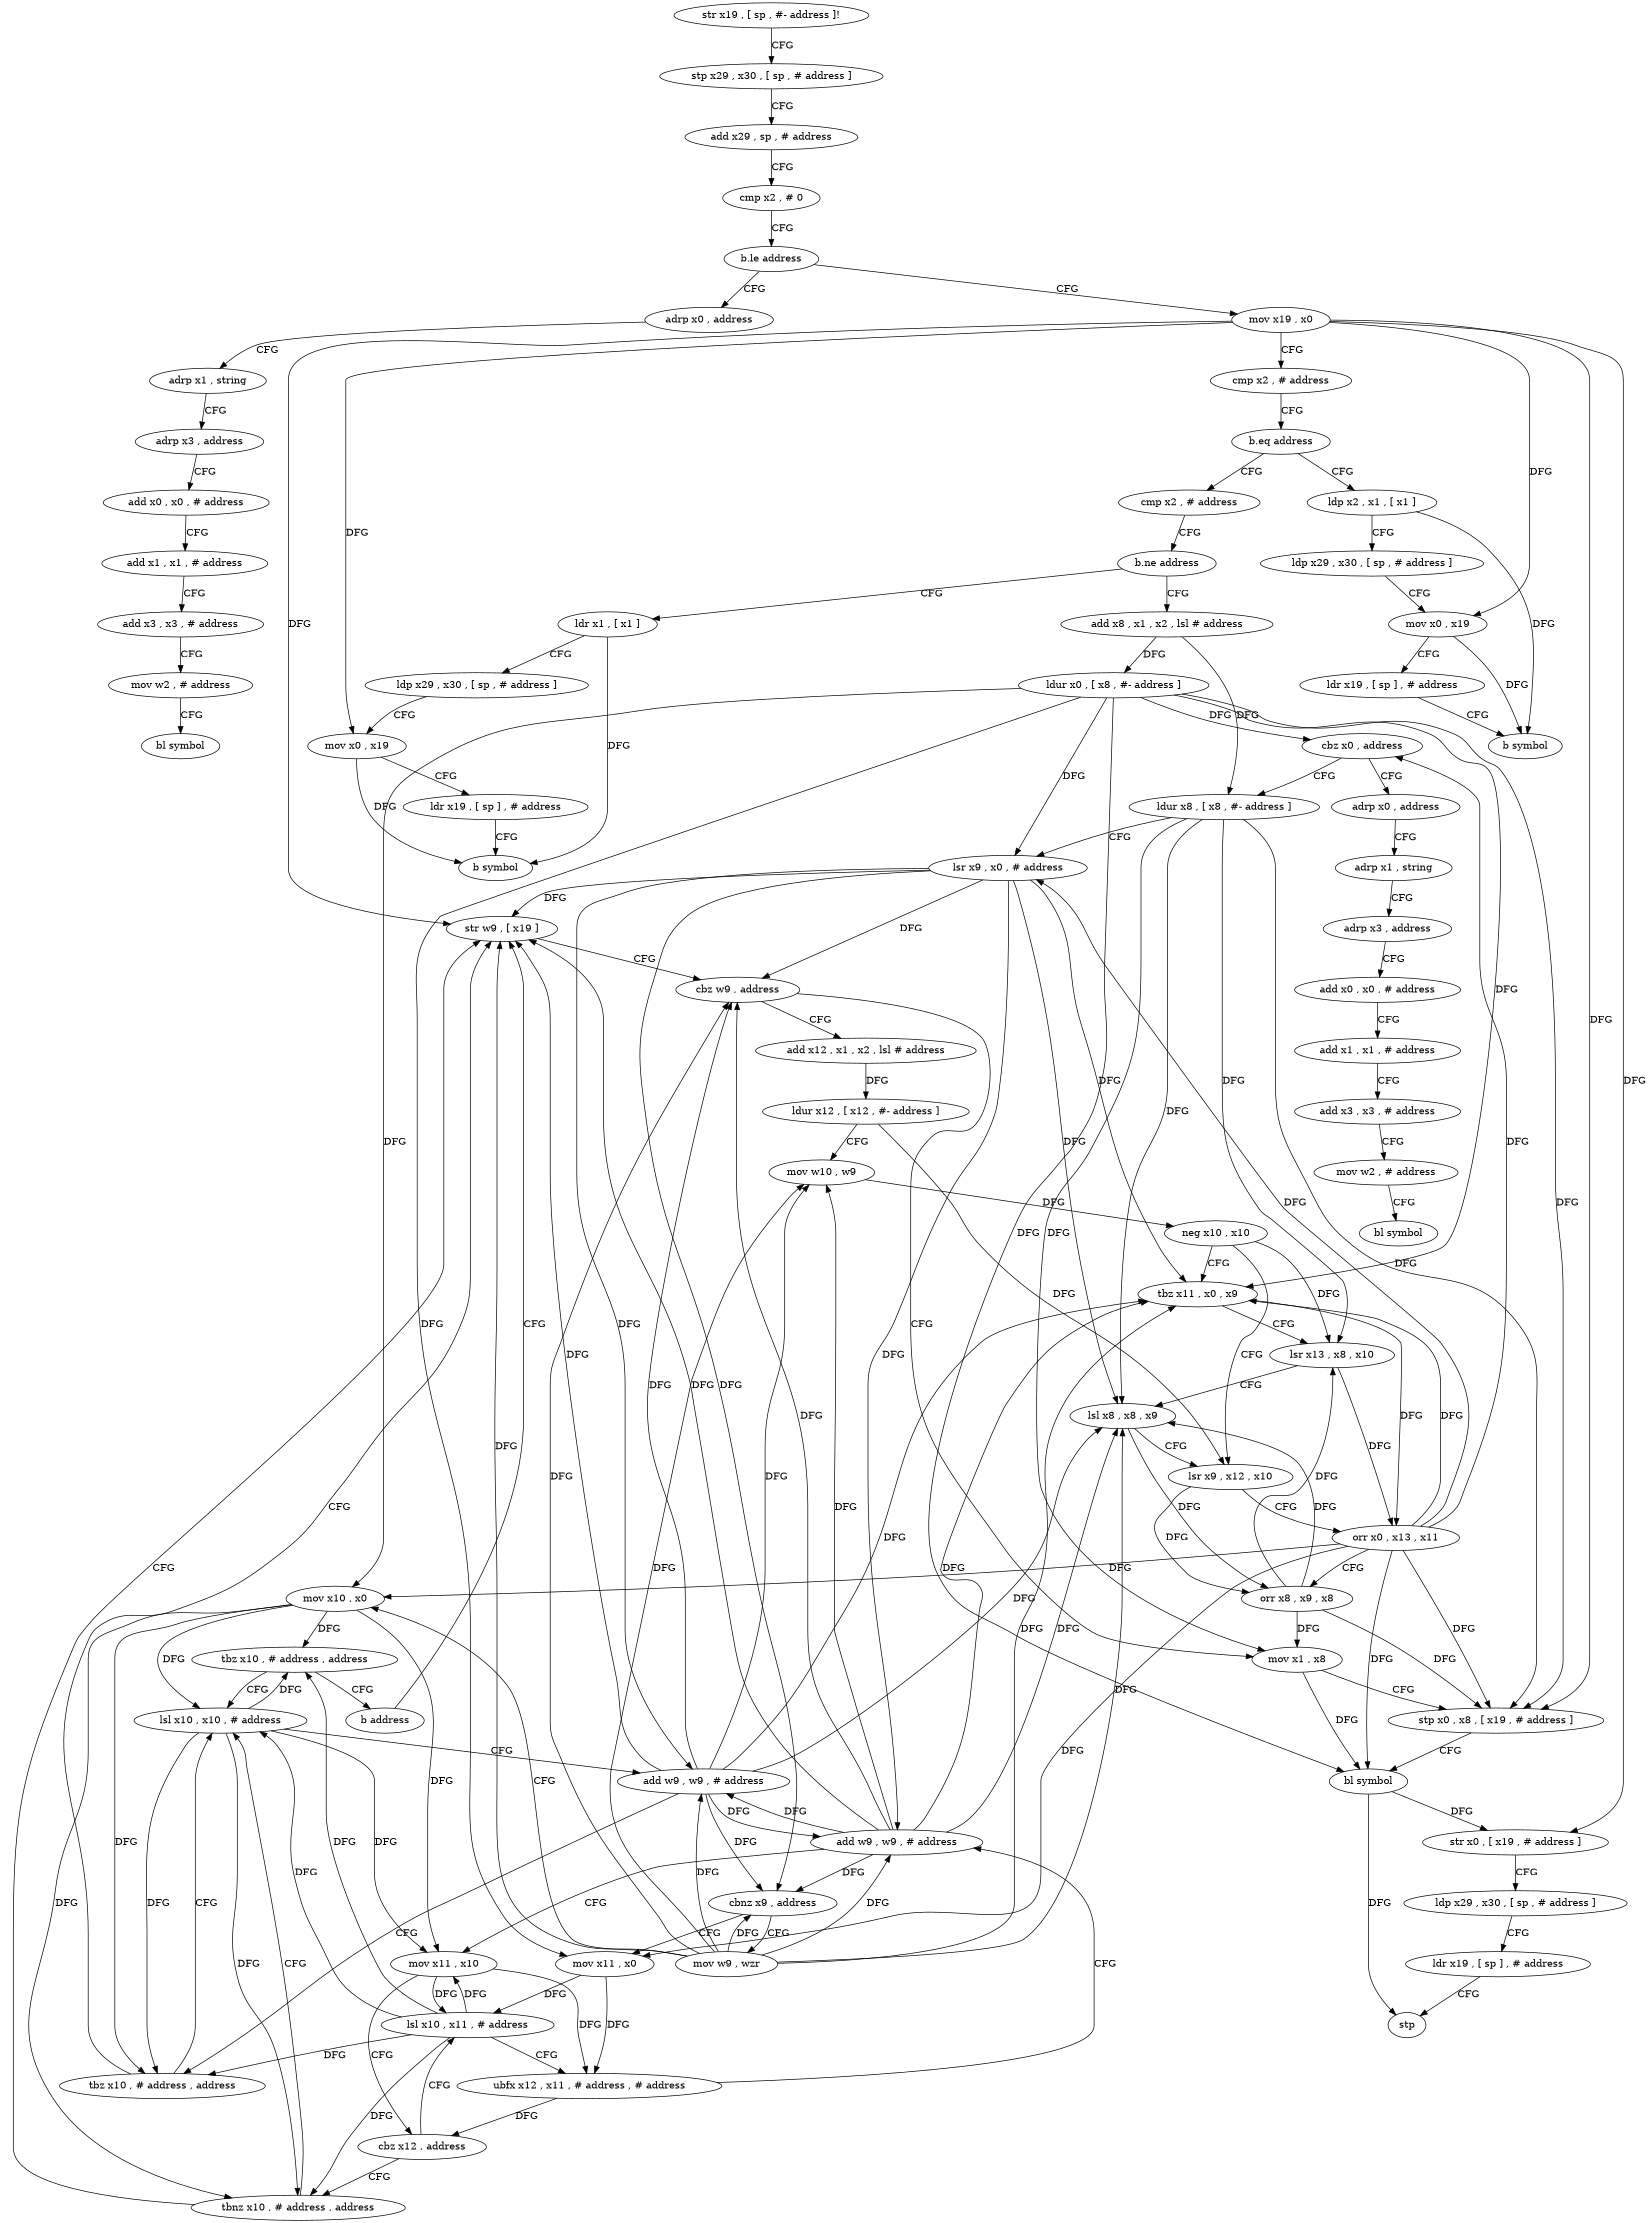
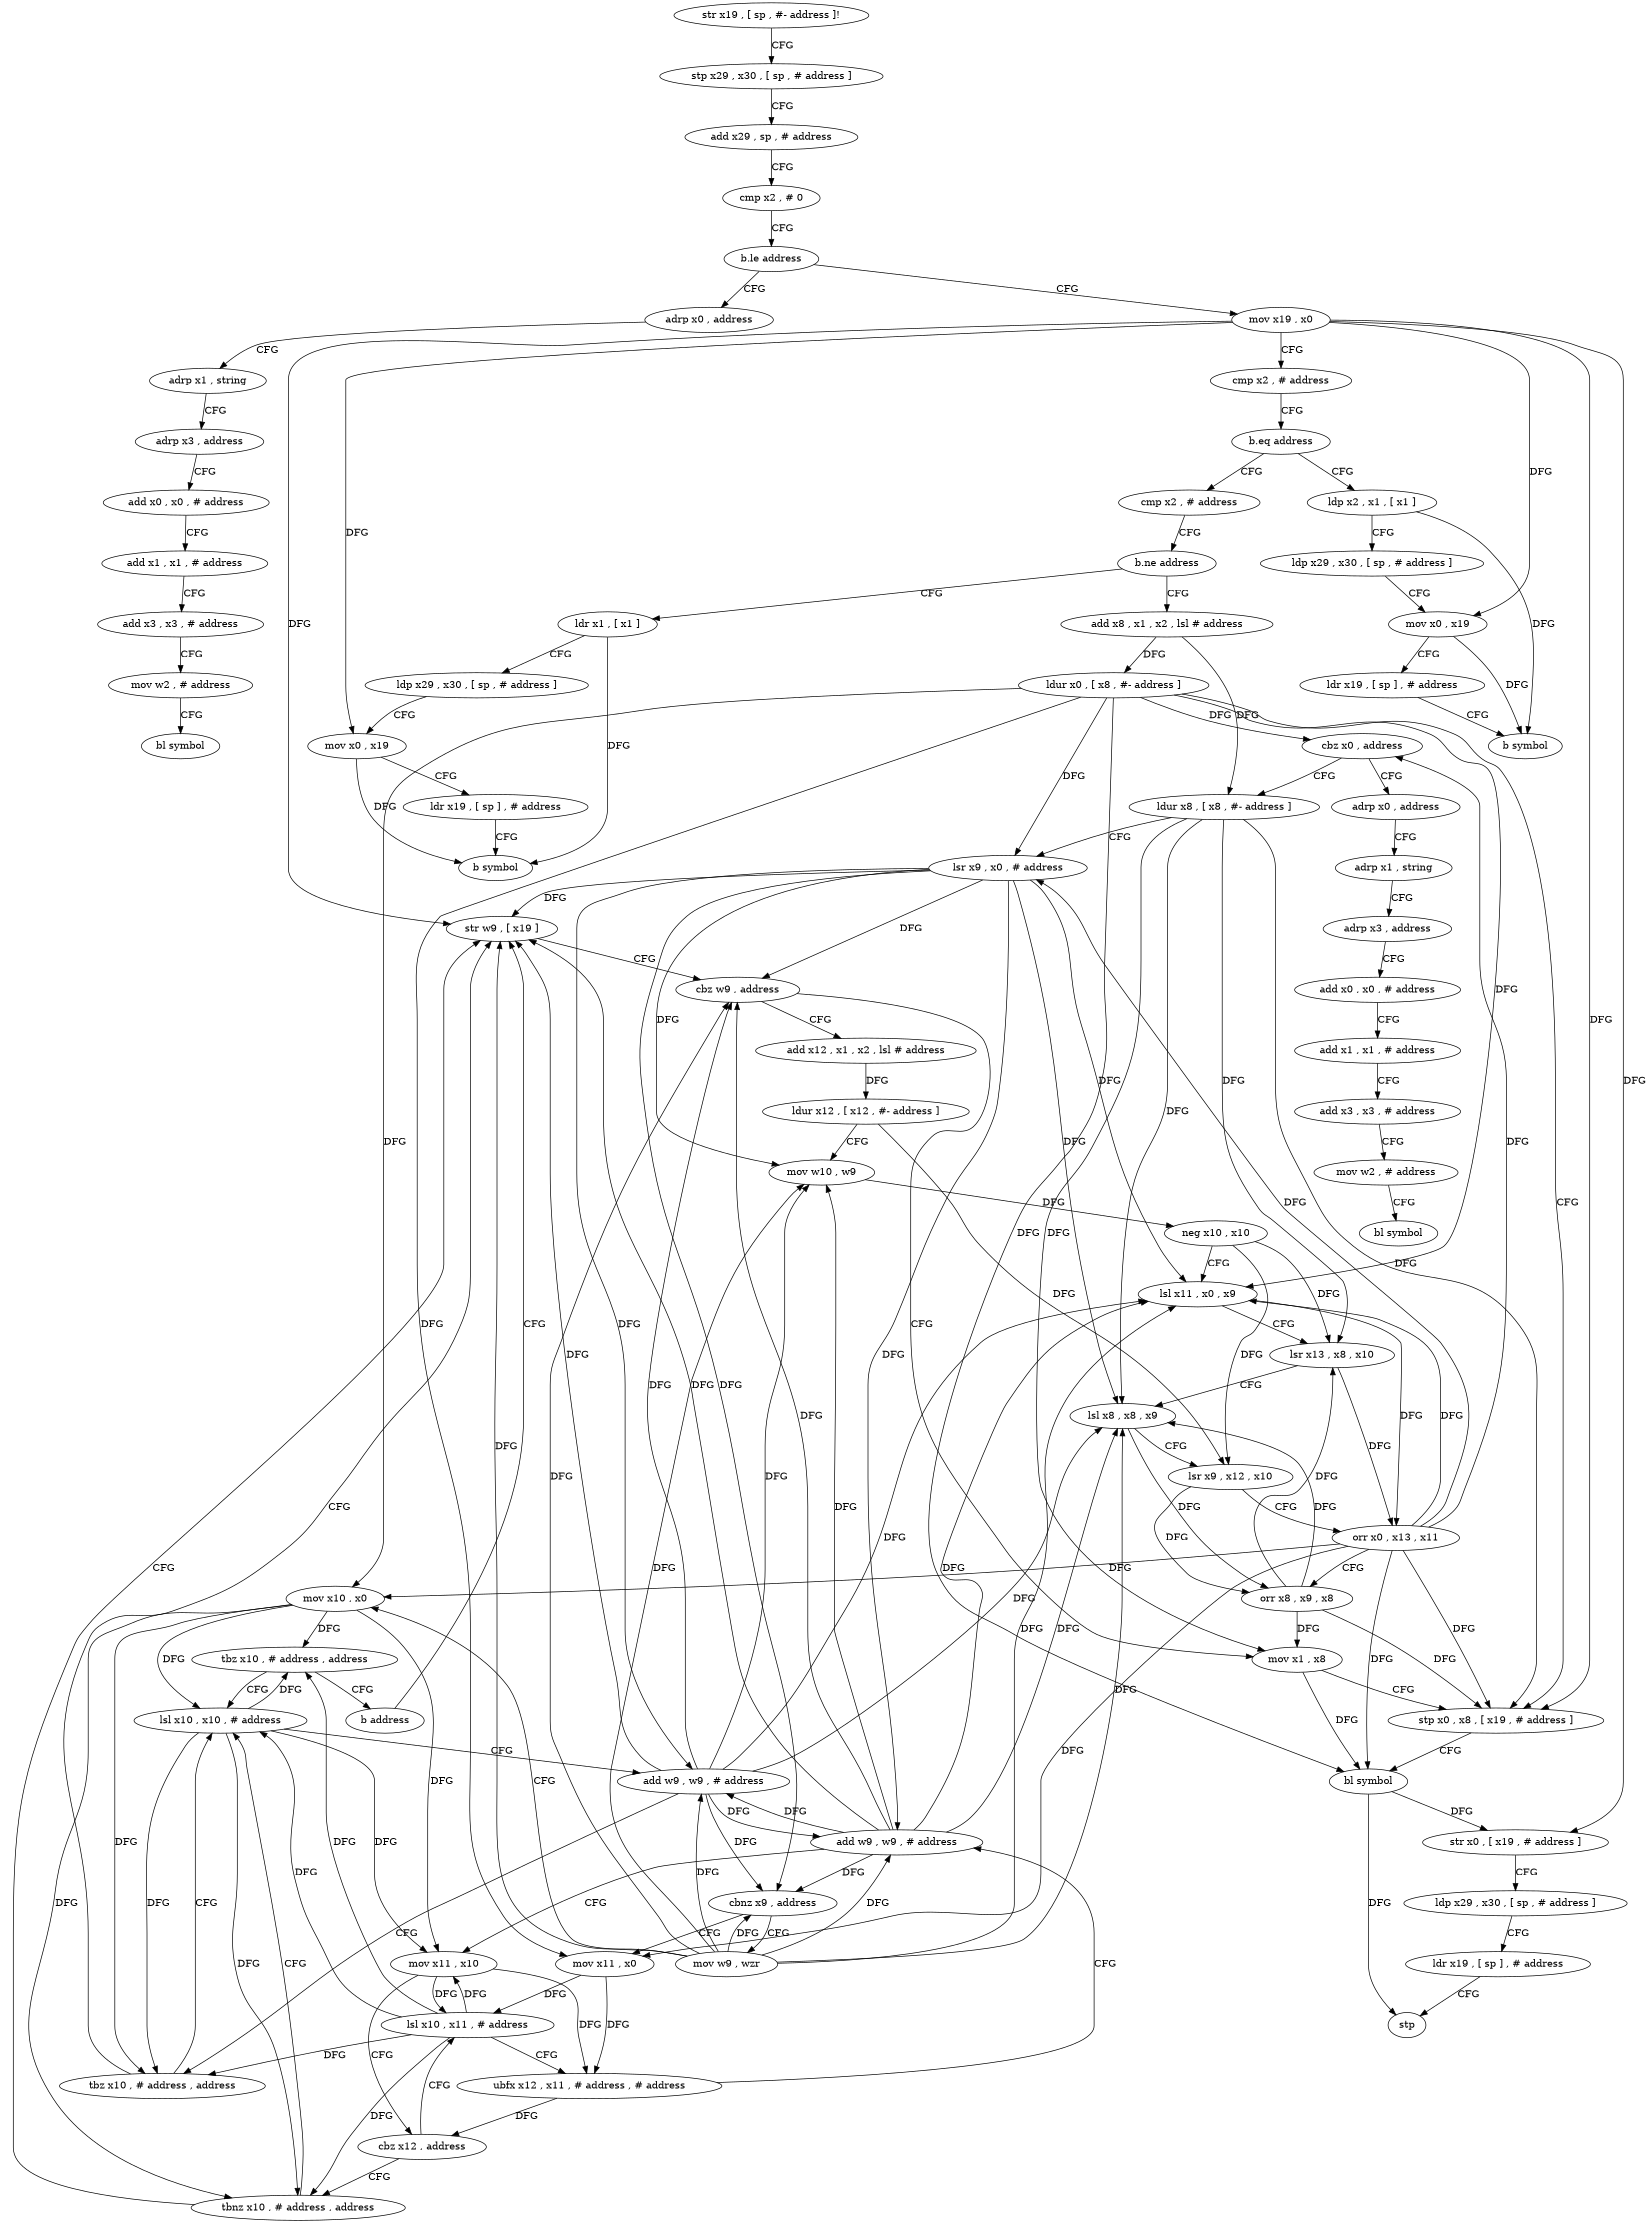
edge "lsr x9 , x0 , # address" -> "mov w10 , w9": added, label "DFG"
edge "ldur x0 , [ x8 , #- address ]" -> "stp x0 , x8 , [ x19 , # address ]": label "DFG" -> "CFG"
node "tbz x11 , x0 , x9": label "tbz x11 , x0 , x9" -> "lsl x11 , x0 , x9"
edge "neg x10 , x10" -> "lsr x9 , x12 , x10": label "CFG" -> "DFG"
